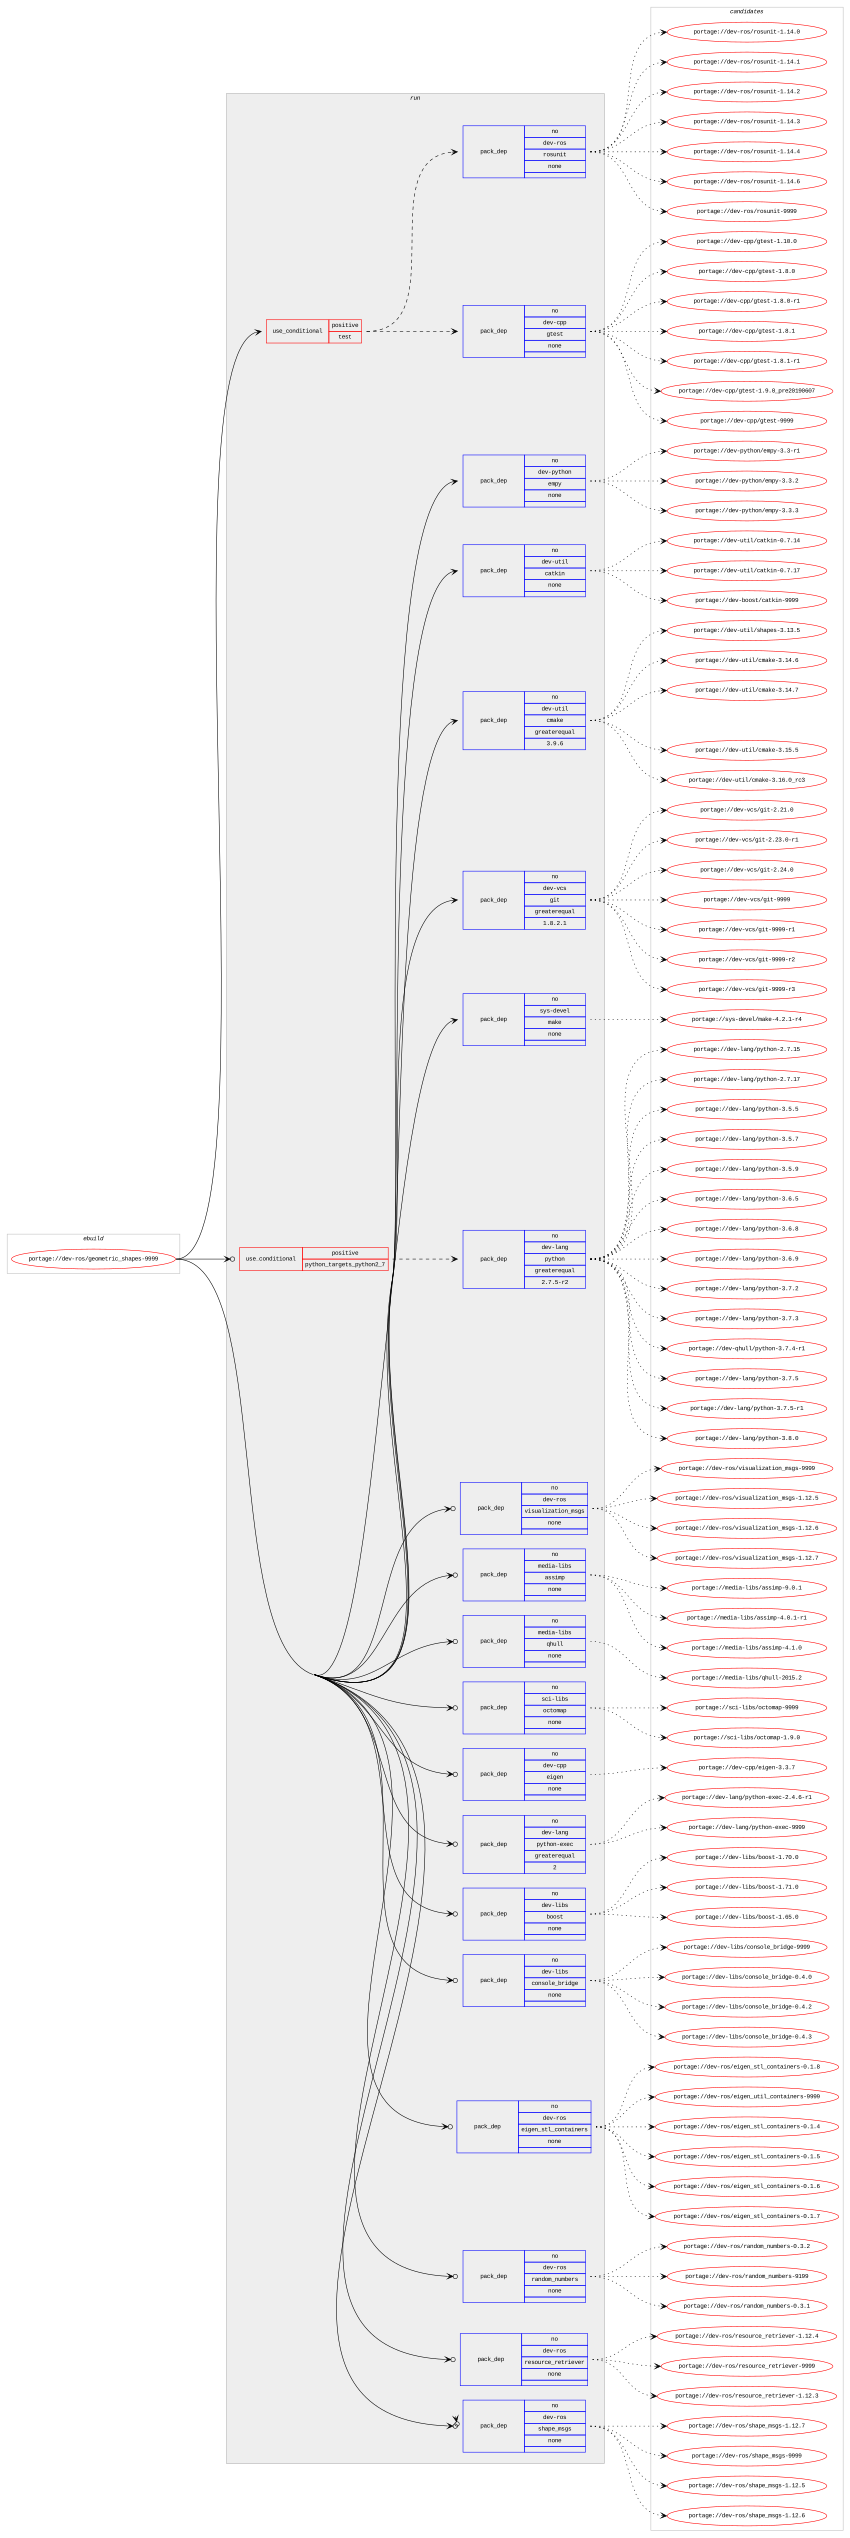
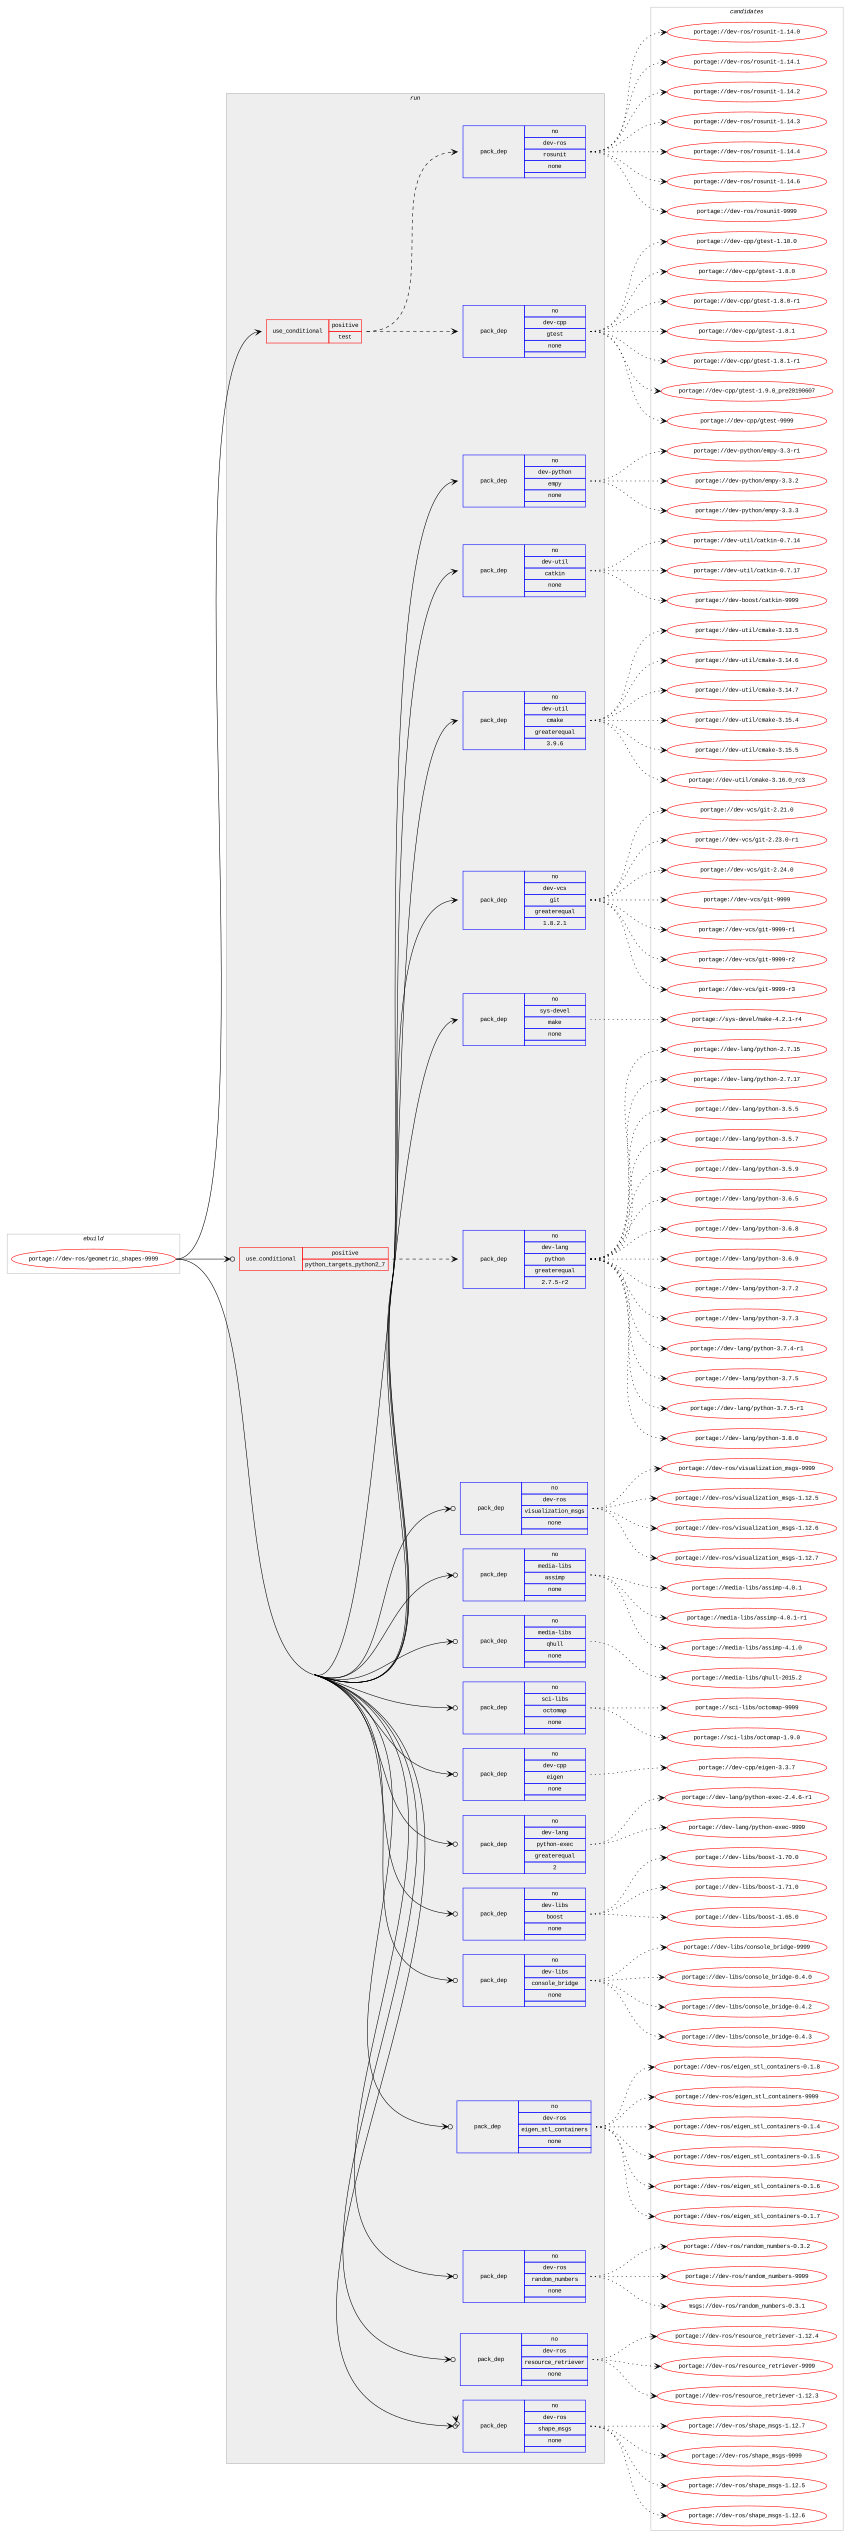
node "portage://dev-util/shapes-3.13.5": label "portage://dev-util/shapes-3.13.5" -> "portage://dev-util/cmake-3.13.5"
node "portage://dev-util/cmake-3.15.4": added
node "portage://dev-qhull/python-3.7.4-r1": label "portage://dev-qhull/python-3.7.4-r1" -> "portage://dev-lang/python-3.7.4-r1"
node "portage://media-libs/assimp-9.0.1": label "portage://media-libs/assimp-9.0.1" -> "portage://media-libs/assimp-4.0.1"
node "portage://dev-ros/eigen_util_containers-9999": label "portage://dev-ros/eigen_util_containers-9999" -> "portage://dev-ros/eigen_stl_containers-9999"
node "portage://dev-ros/random_numbers-9199": label "portage://dev-ros/random_numbers-9199" -> "portage://dev-ros/random_numbers-9999"
node "portage://dev-ros/random_numbers-0.3.1": label "portage://dev-ros/random_numbers-0.3.1" -> "msgs://dev-ros/random_numbers-0.3.1"
